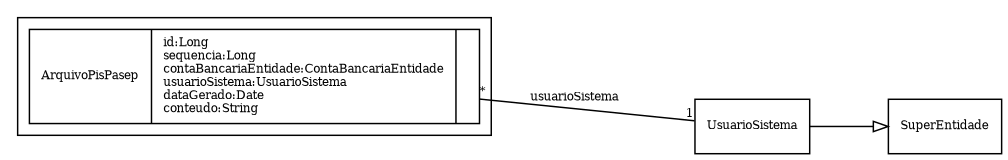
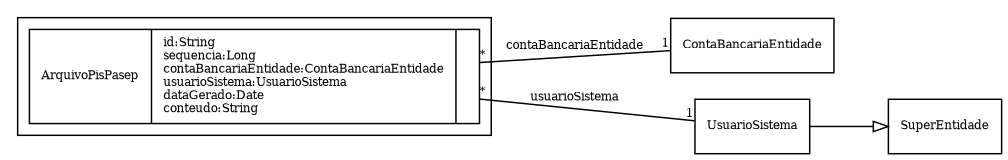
node "ArquivoPisPasep": text "id:Long" -> "id:String"
node "ContaBancariaEntidade": added
